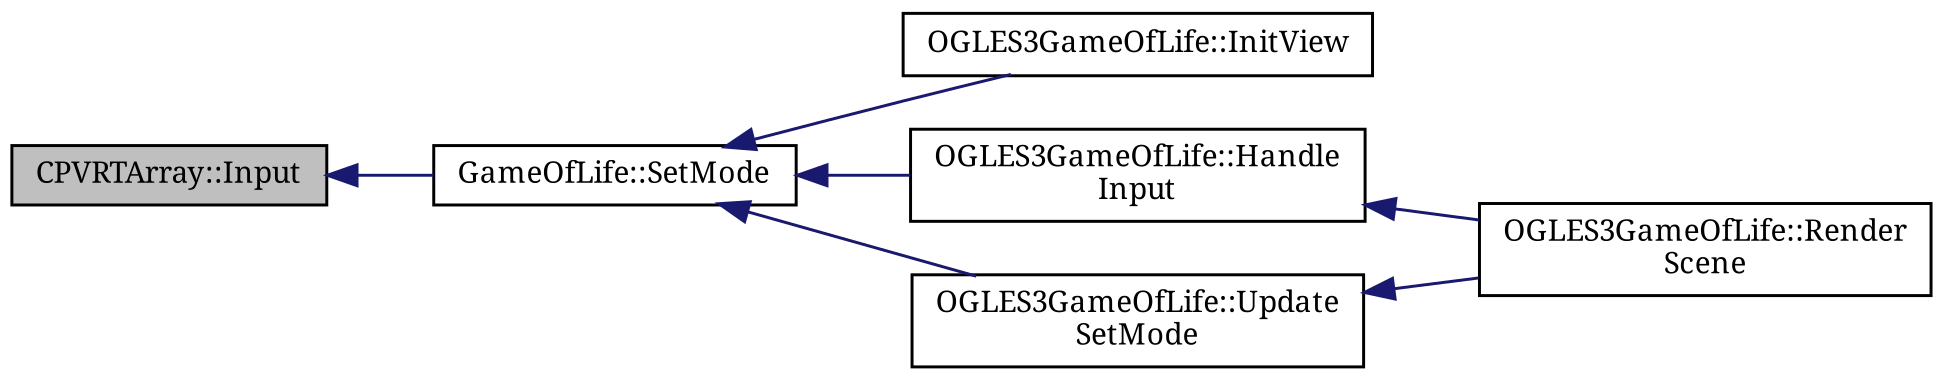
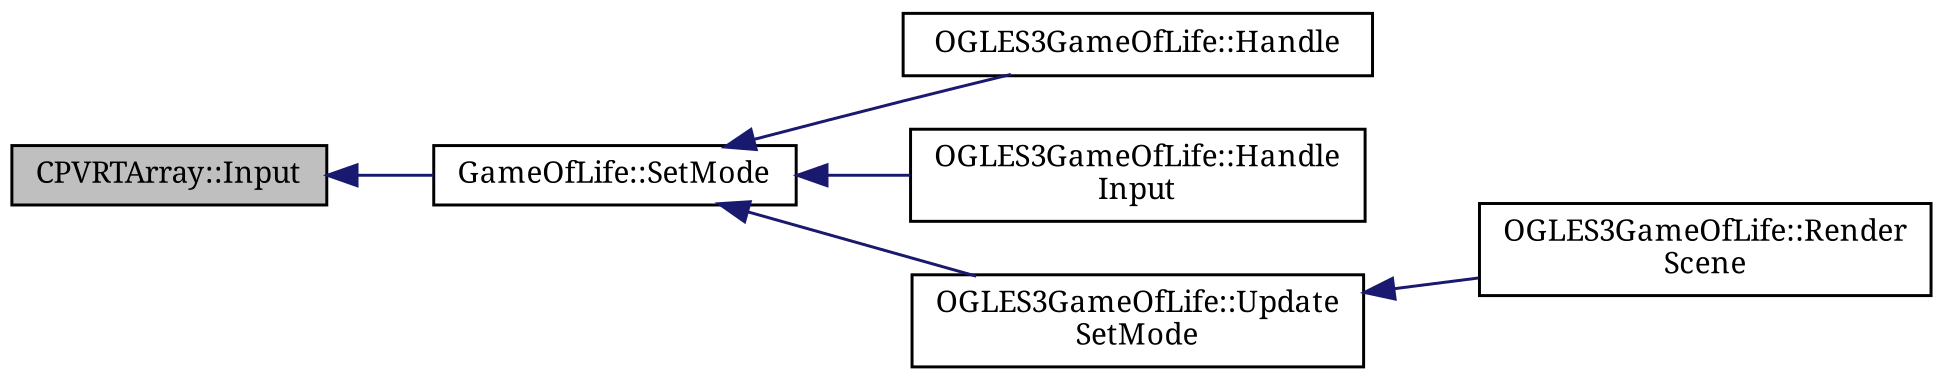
node "OGLES3GameOfLife::InitView": label "OGLES3GameOfLife::InitView" -> "OGLES3GameOfLife::Handle"
edge "OGLES3GameOfLife::Render Scene" -> "OGLES3GameOfLife::Handle Input": removed
